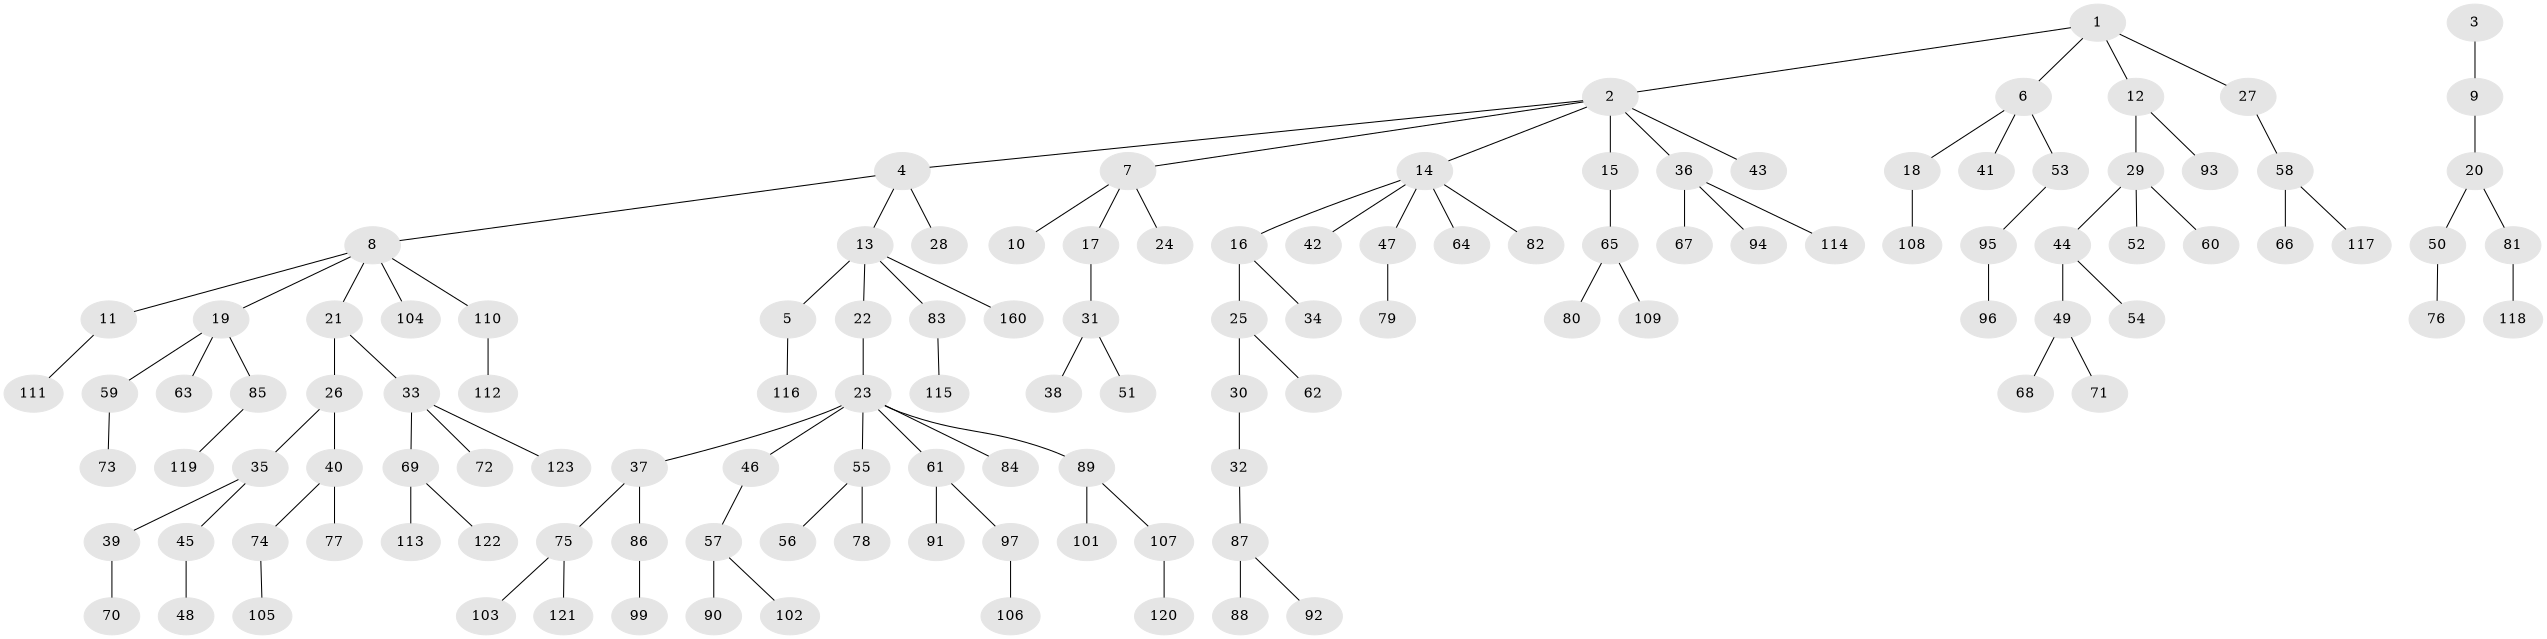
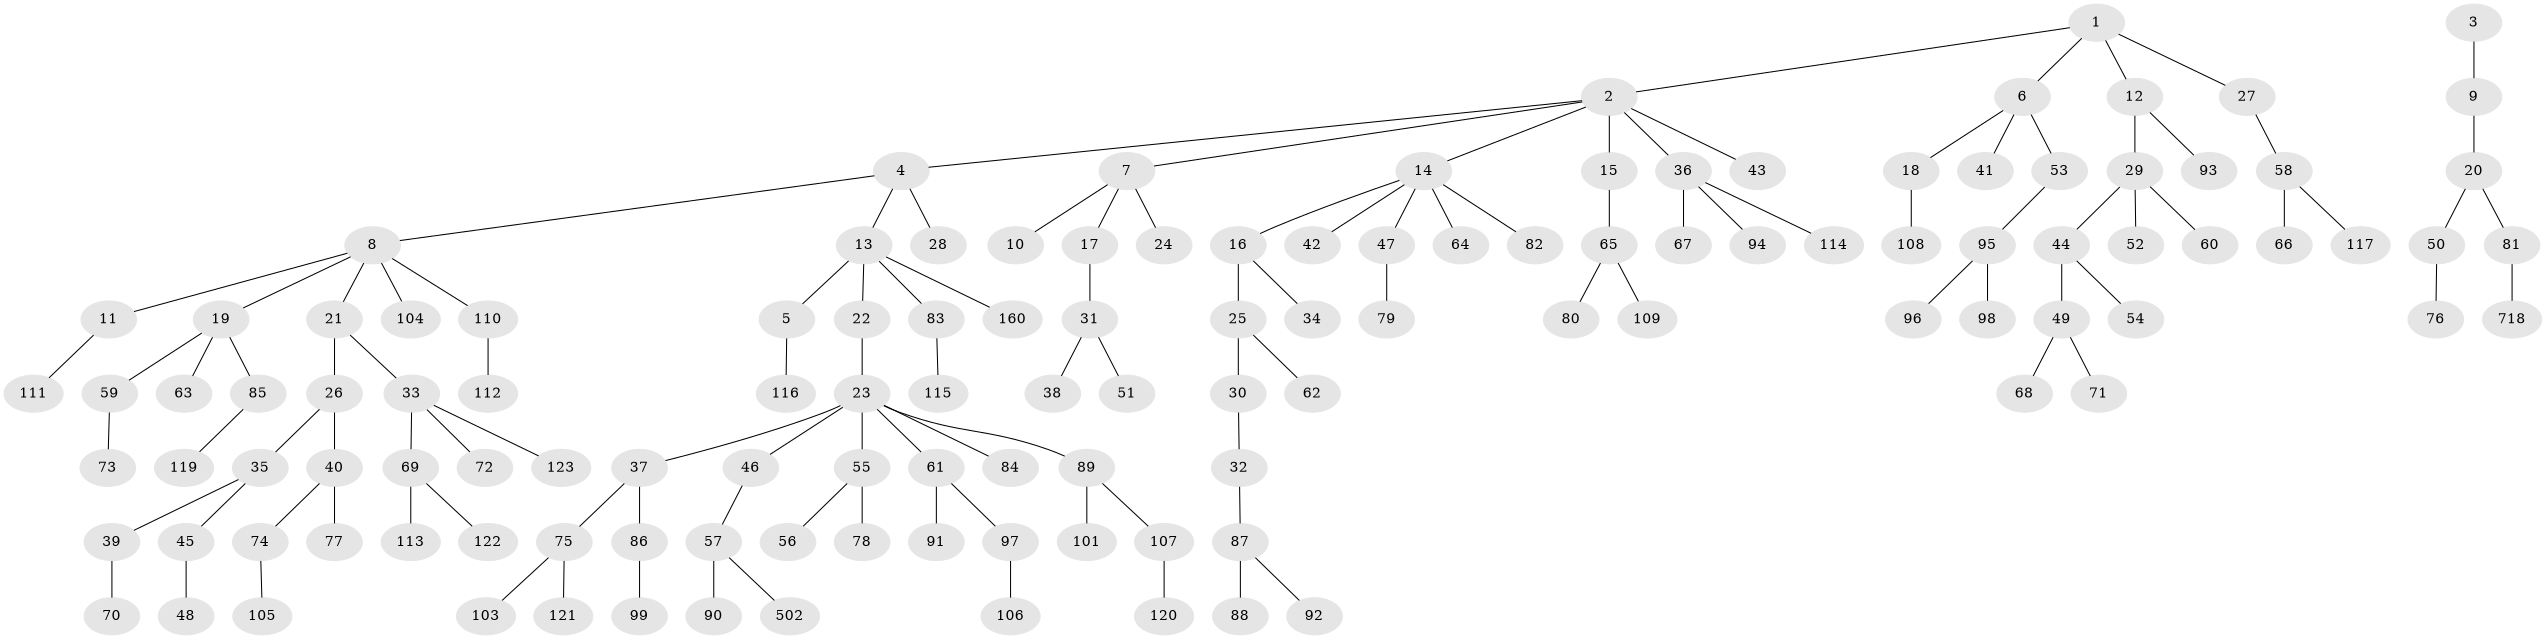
node "98": added
node "118": label "118" -> "718"
node "102": label "102" -> "502"
